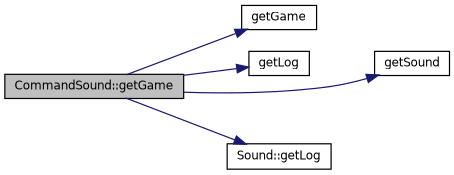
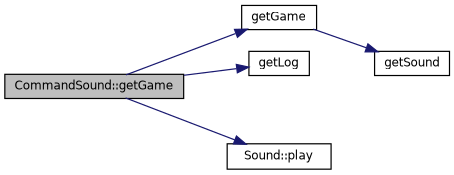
edge "CommandSound::getGame" -> "getSound": now "getGame" -> "getSound"
node "Sound::getLog": label "Sound::getLog" -> "Sound::play"
